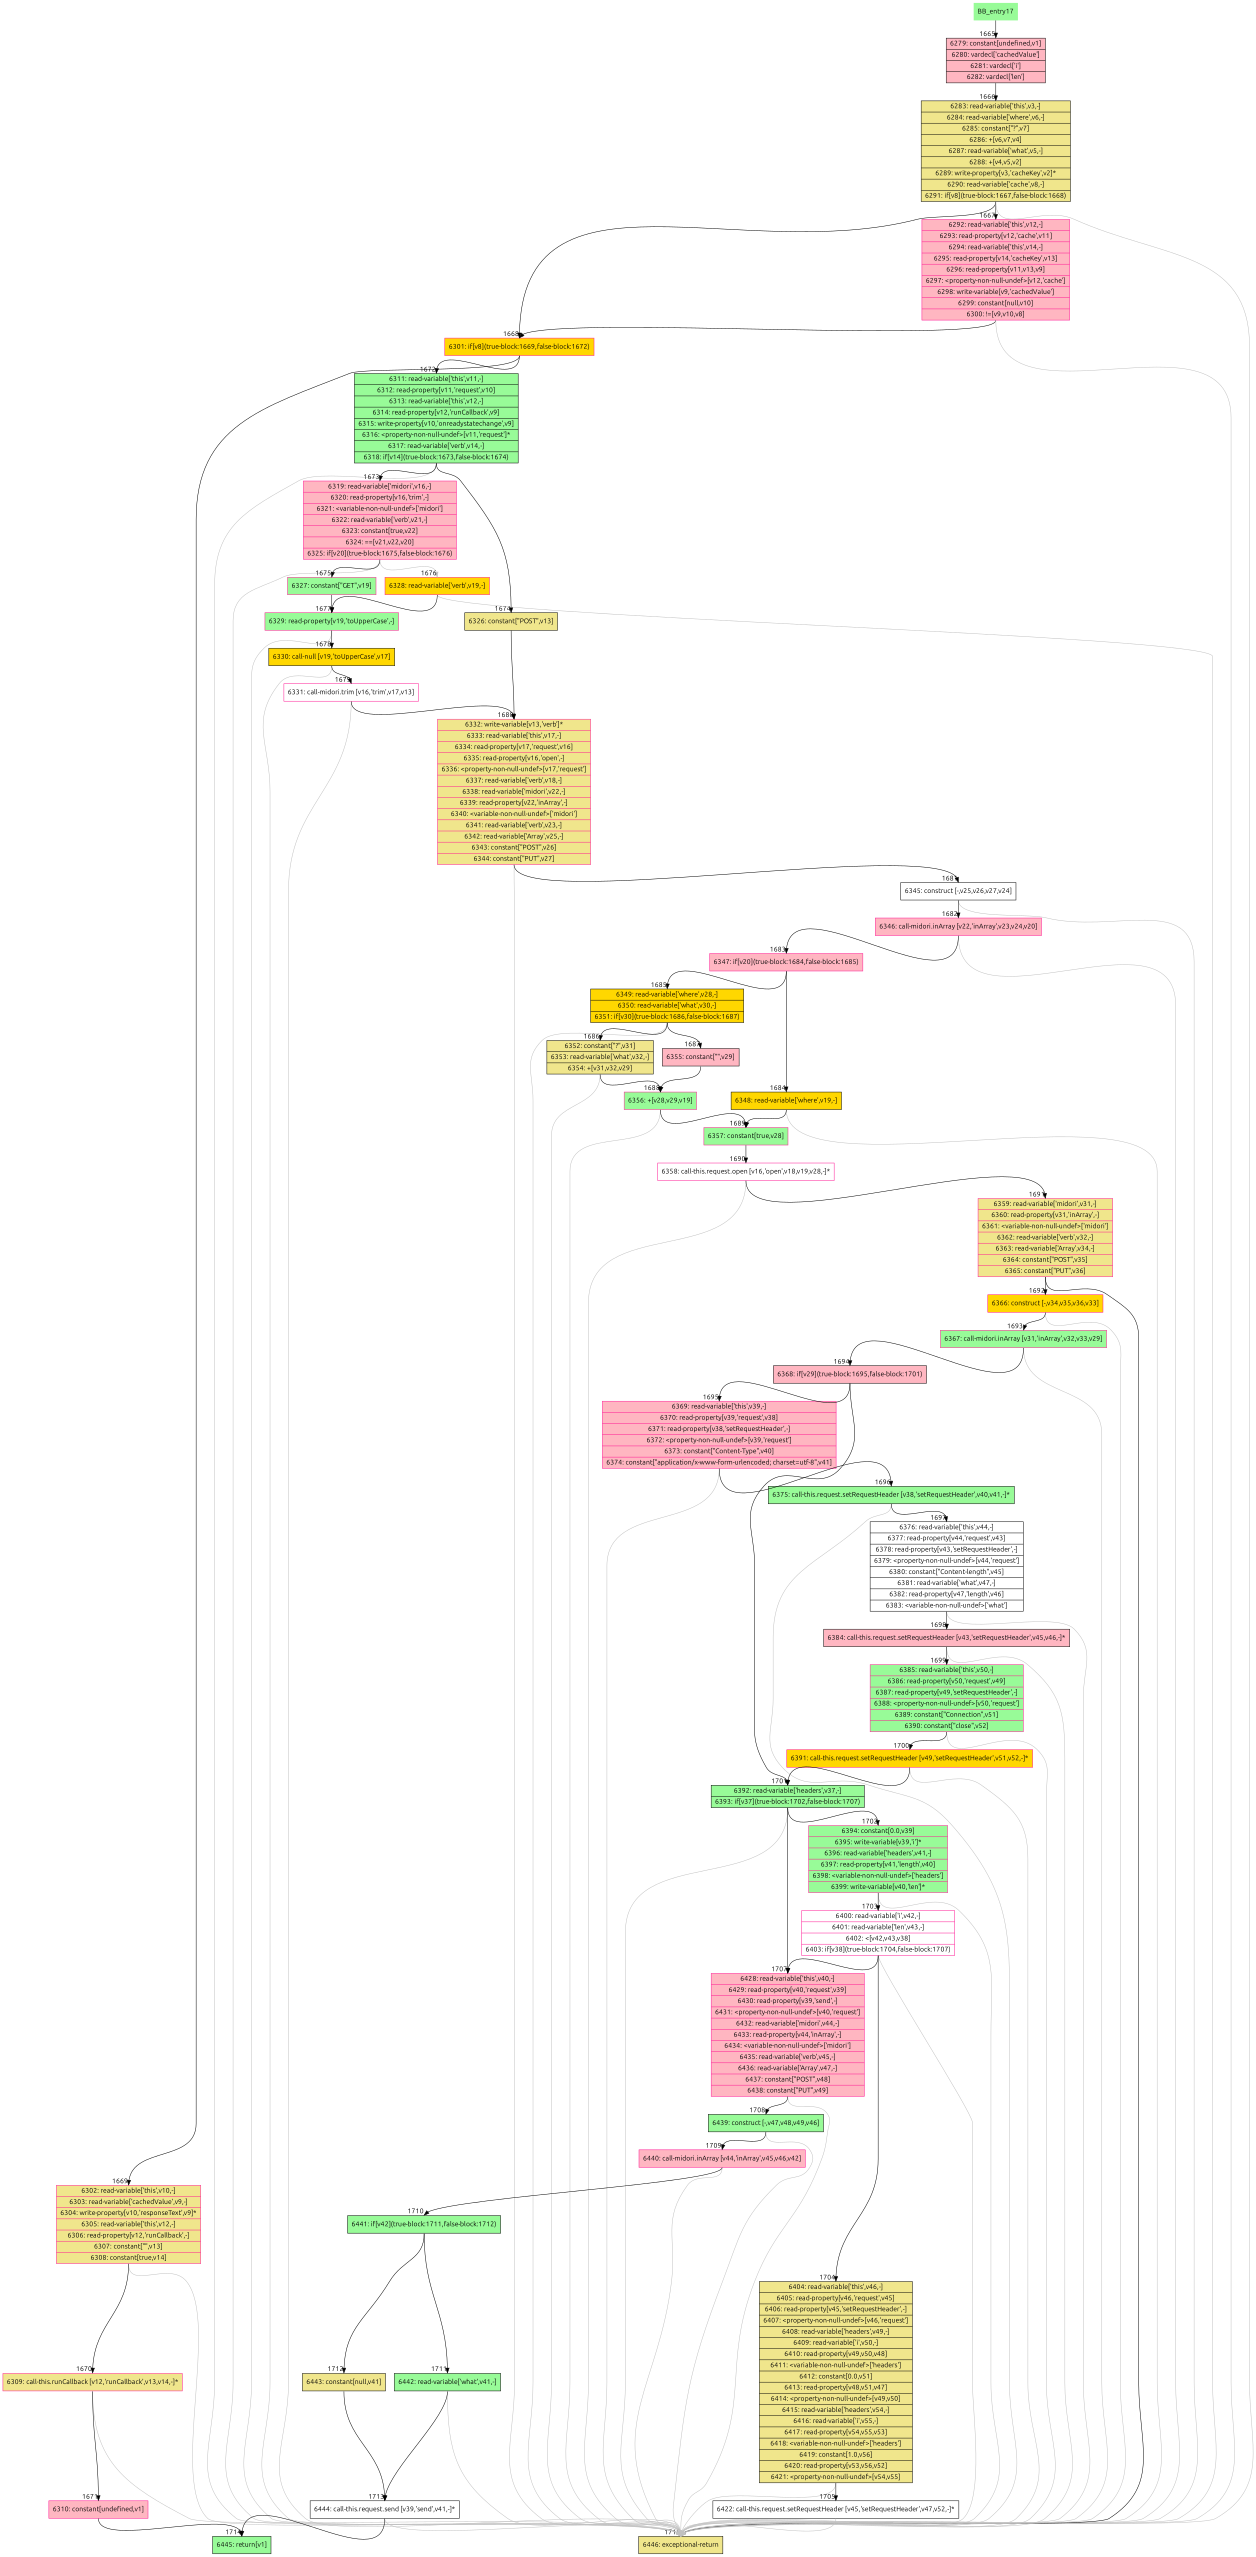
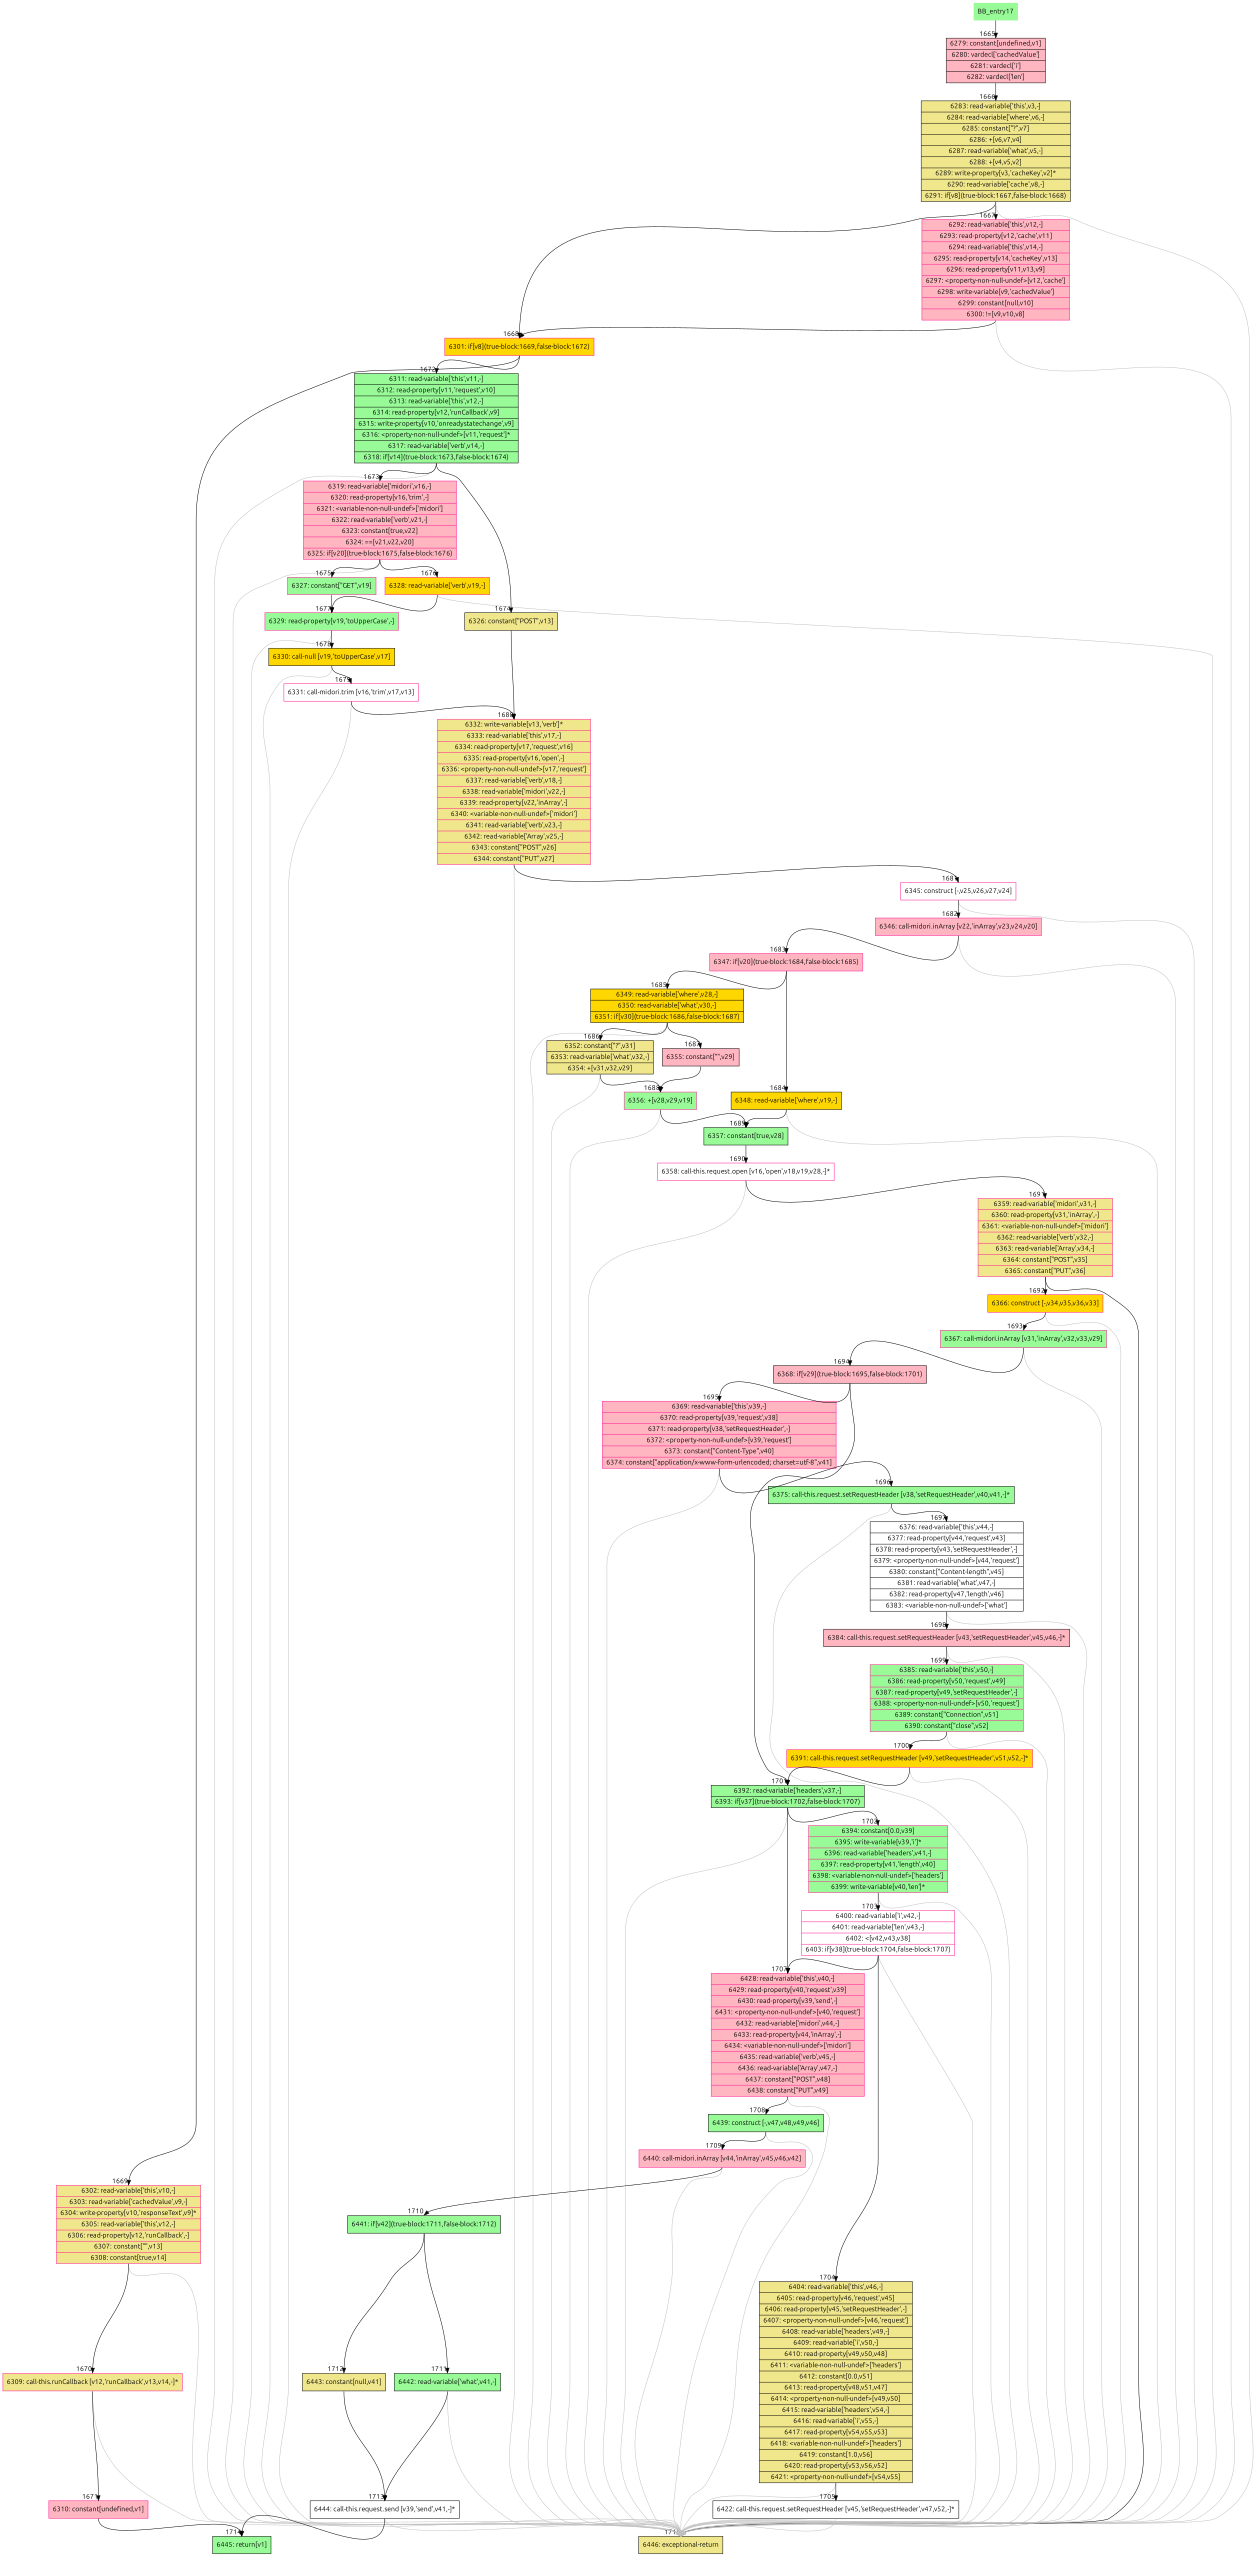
edge "6319: read-variable['midori',v16,-]" -> "6328: read-variable['verb',v19,-]": color gray -> black
node "6345: construct [-,v25,v26,v27,v24]": color black -> deeppink
node "6357: constant[true,v28]": color deeppink -> black
